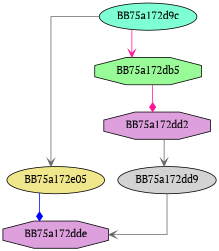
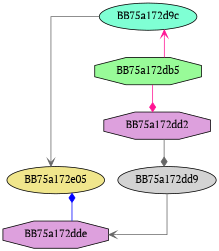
edge "BB75a172d9c" -> "BB75a172db5": reversed
edge "BB75a172dd2" -> "BB75a172dd9": arrowhead vee -> diamond
edge "BB75a172e05" -> "BB75a172dde": reversed
